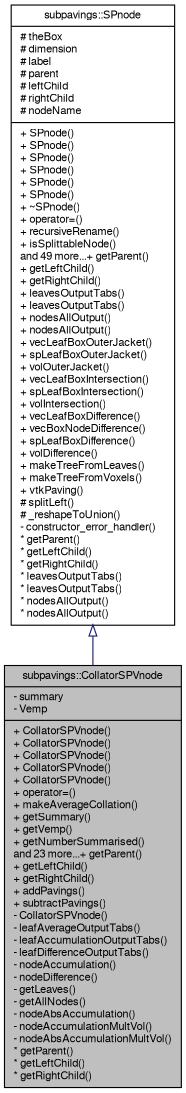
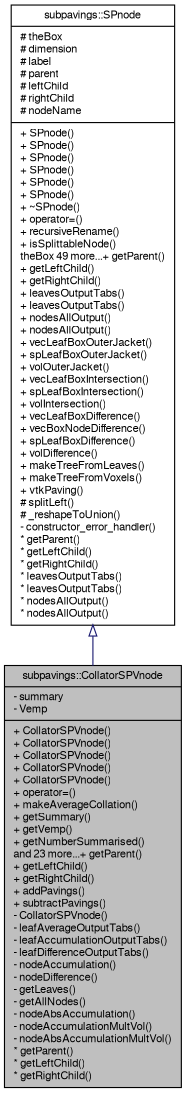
node "subpavings::SPnode": text "and 49 more...+ getParent()" -> "theBox 49 more...+ getParent()"
